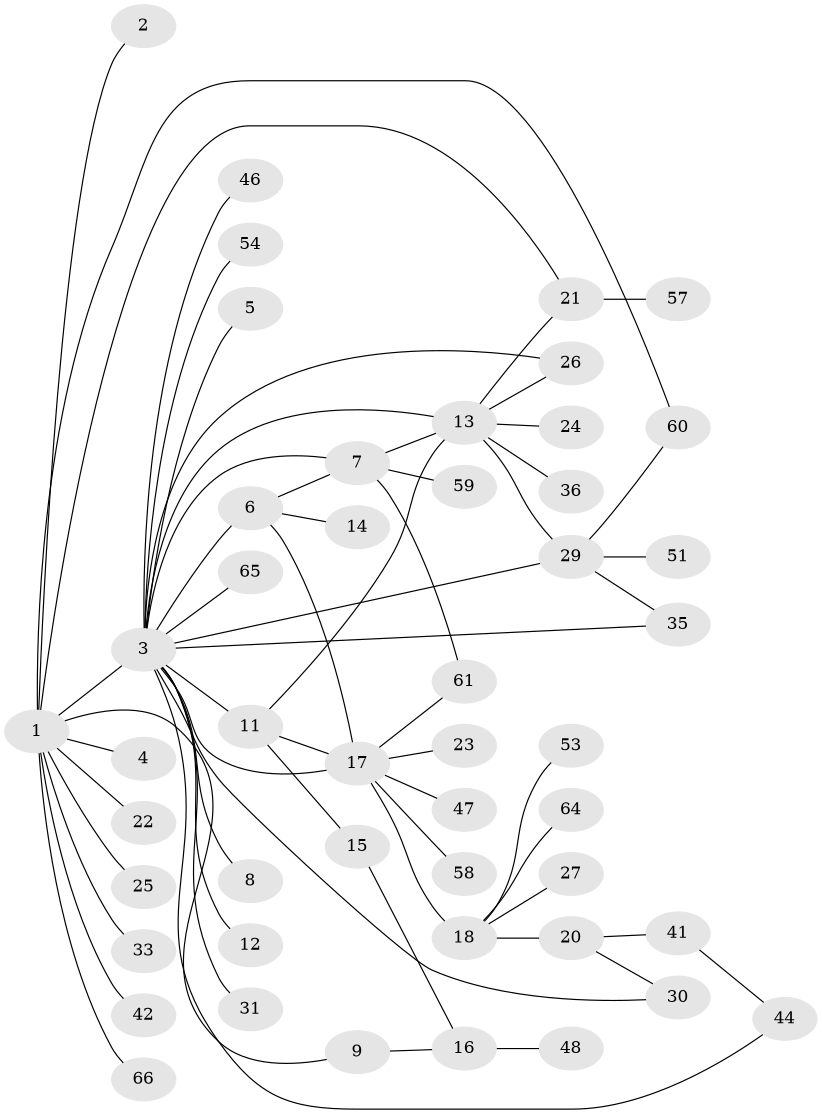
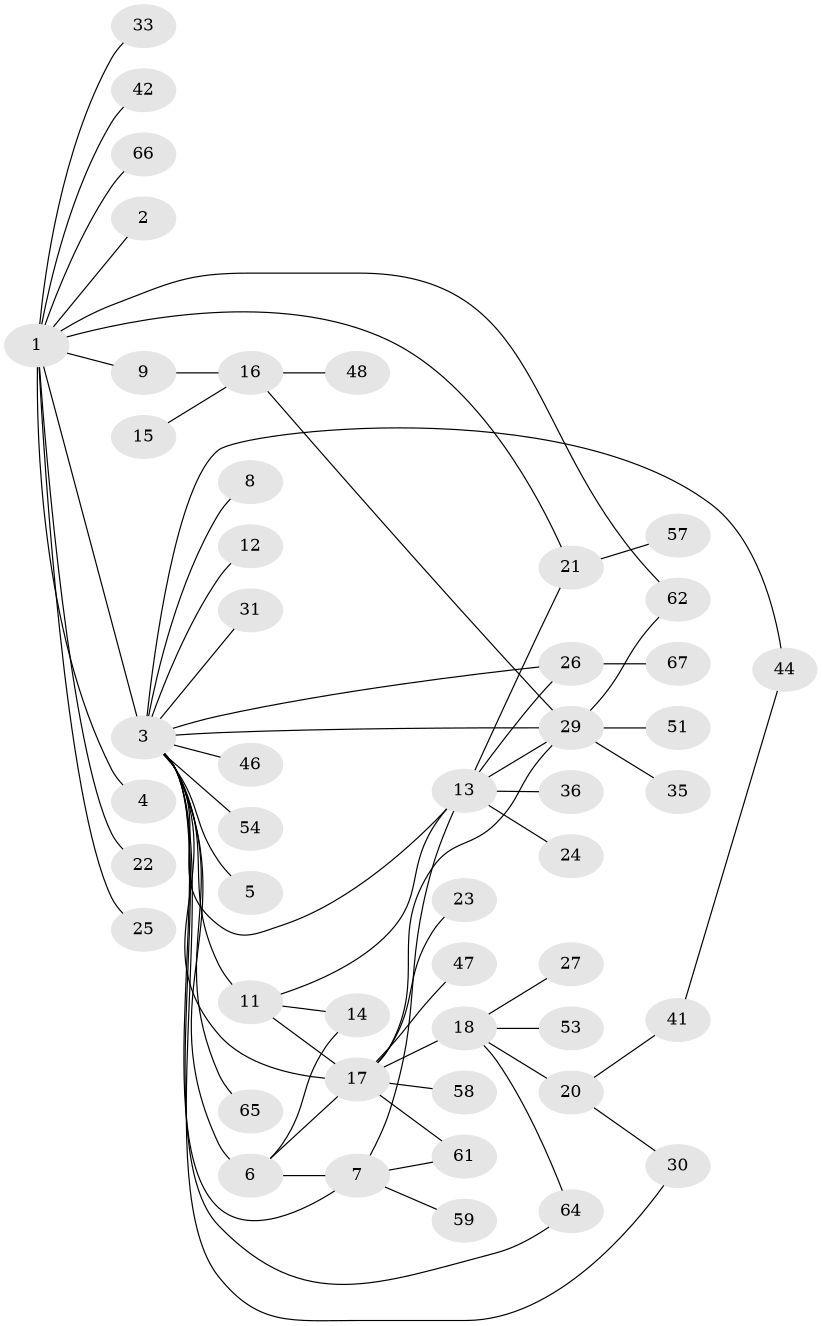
node "60": label "60" -> "62"
edge "16" -- "29": added
edge "35" -- "3": now "64" -- "3"
node "67": added
edge "11" -- "15": now "11" -- "14"
edge "29" -- "17": added
